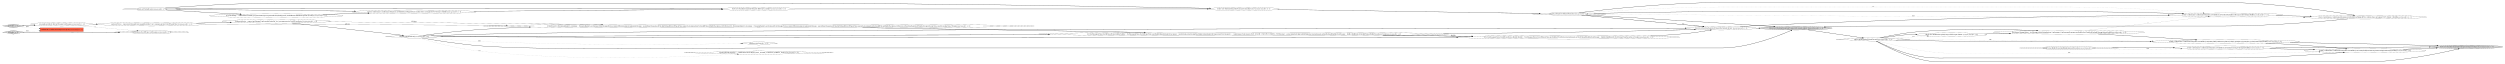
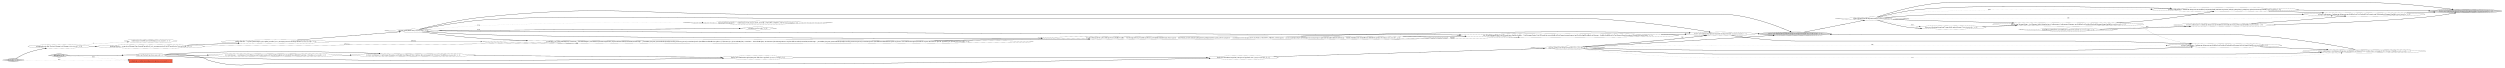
node "Conformance.TestAllTypes testMessage@@@3@@@['0', '0', '1']": shape diamond -> ellipse
edge "doTest['0', '0', '1']" -> "Conformance.TestAllTypes testMessage@@@3@@@['0', '0', '1']": now "doTest['0', '0', '1']" -> "request.getPayloadCase()@@@4@@@['0', '0', '1']"
edge "request.getPayloadCase()@@@6@@@['1', '1', '0']" -> "isProto3@@@8@@@['1', '1', '0']": style dotted -> bold
